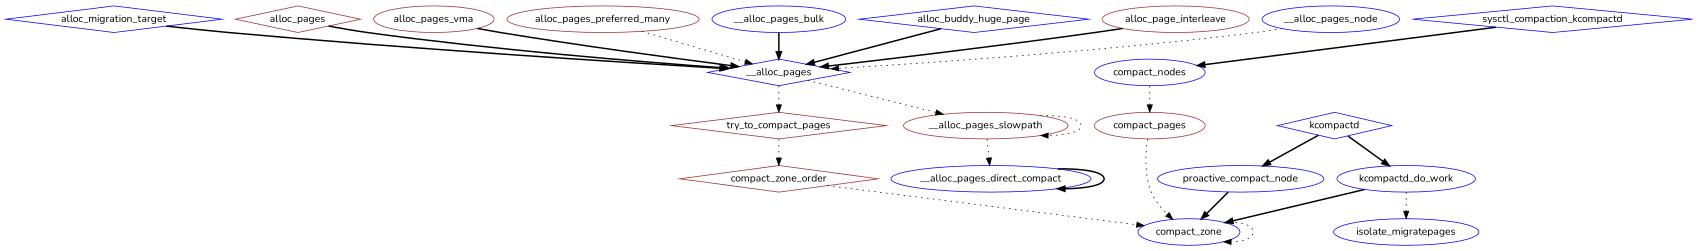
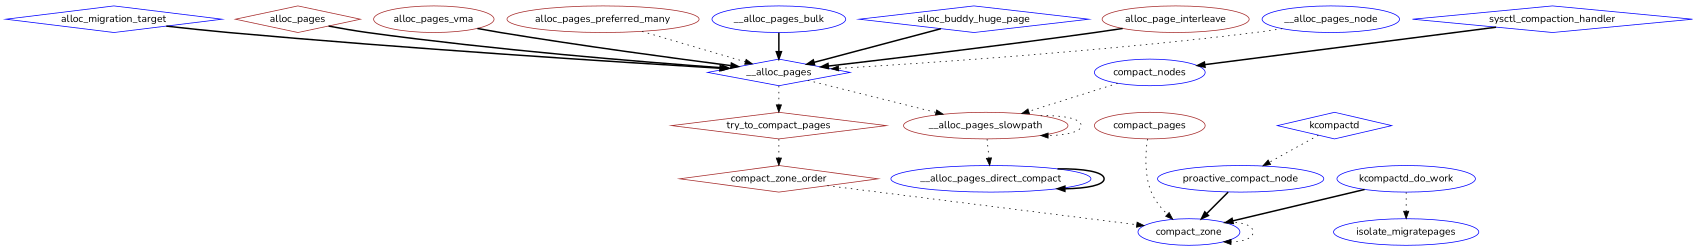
node "sysctl_compaction_kcompactd": label "sysctl_compaction_kcompactd" -> "sysctl_compaction_handler"
edge "compact_nodes" -> "compact_pages": now "compact_nodes" -> "__alloc_pages_slowpath"
edge "kcompactd" -> "proactive_compact_node": style bold -> dotted
edge "kcompactd" -> "kcompactd_do_work": removed
